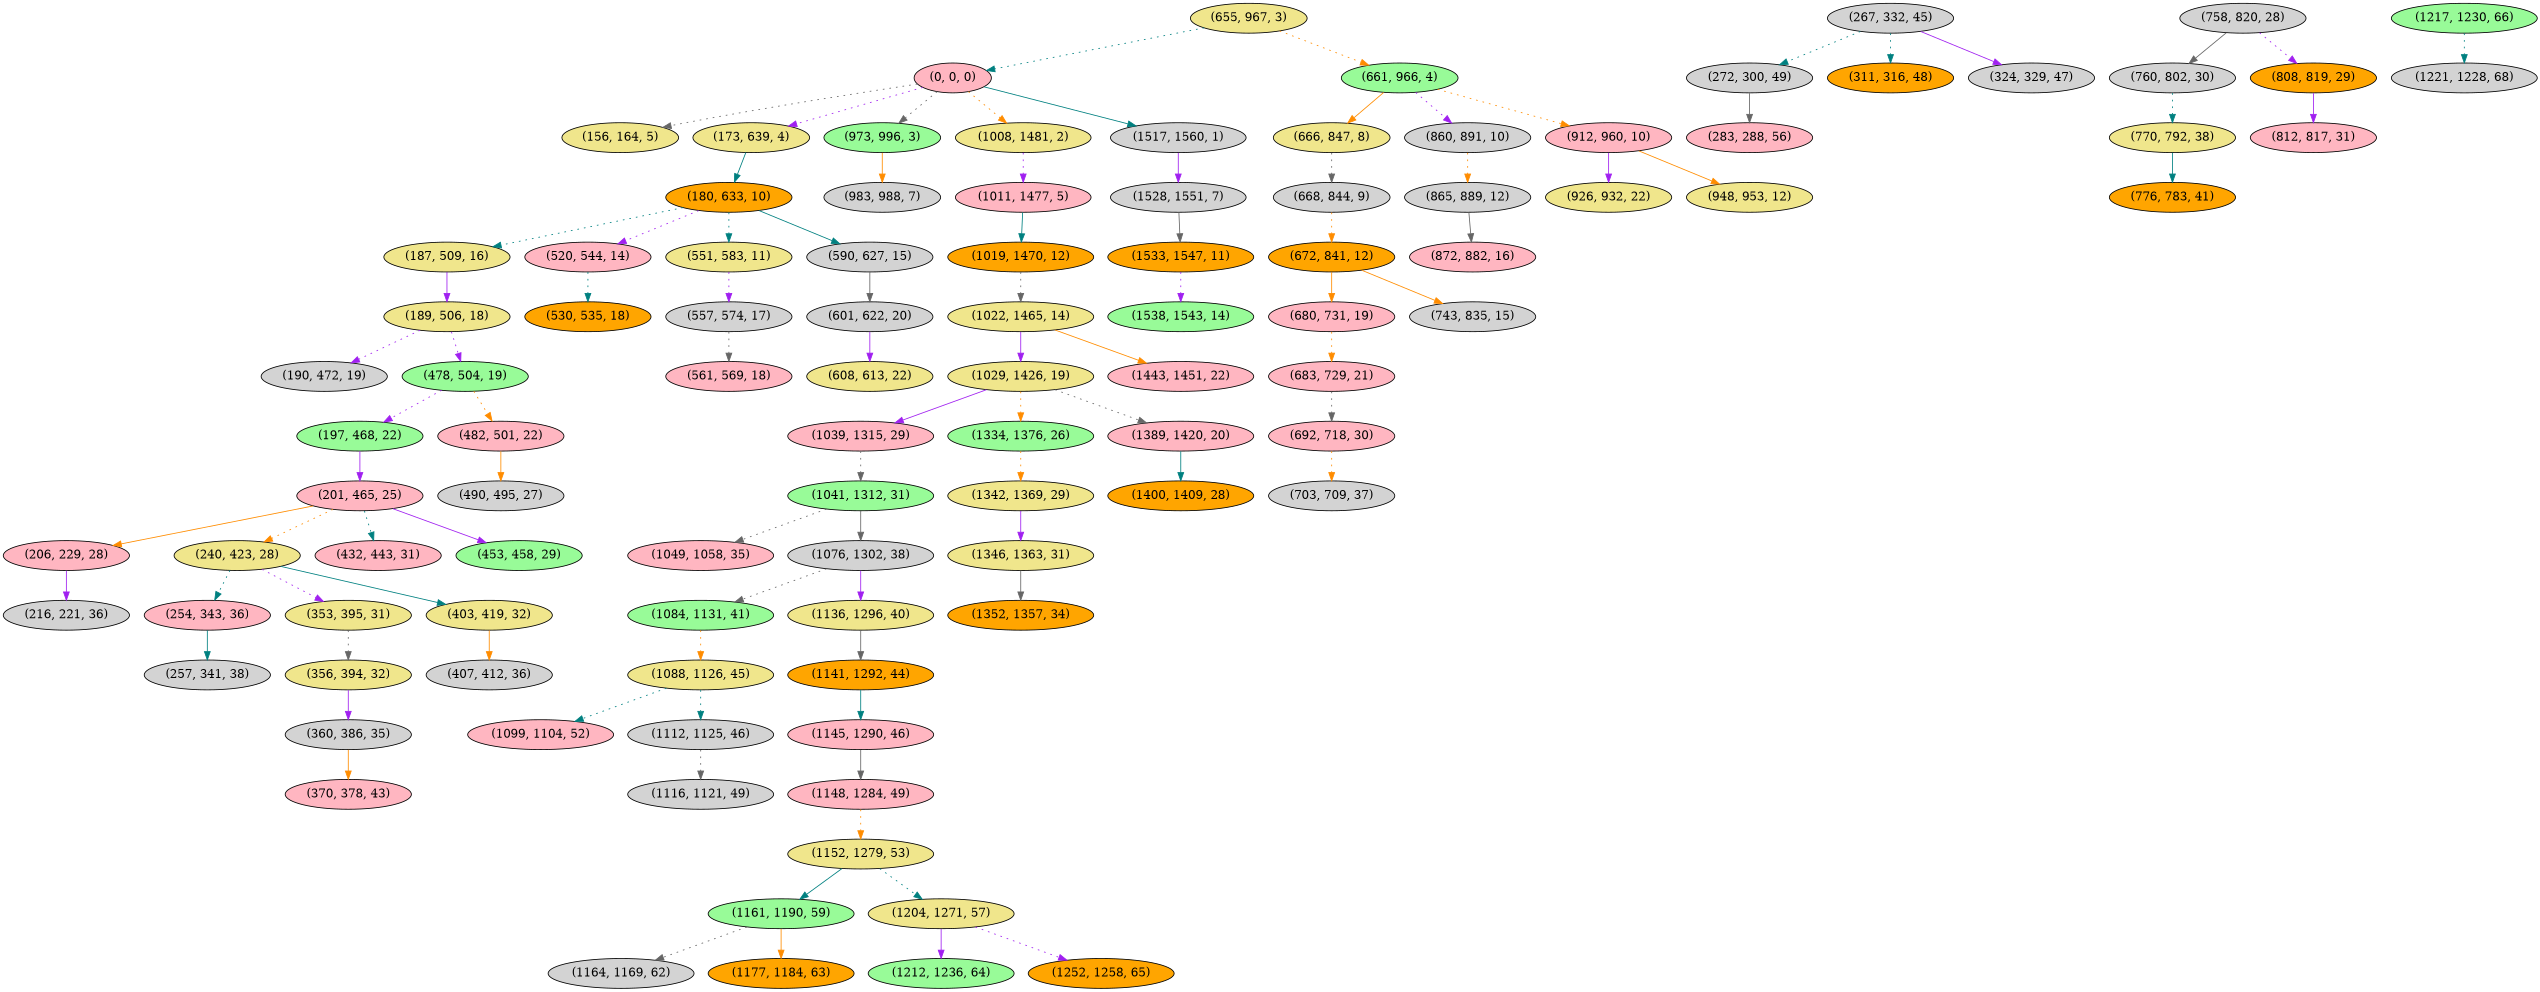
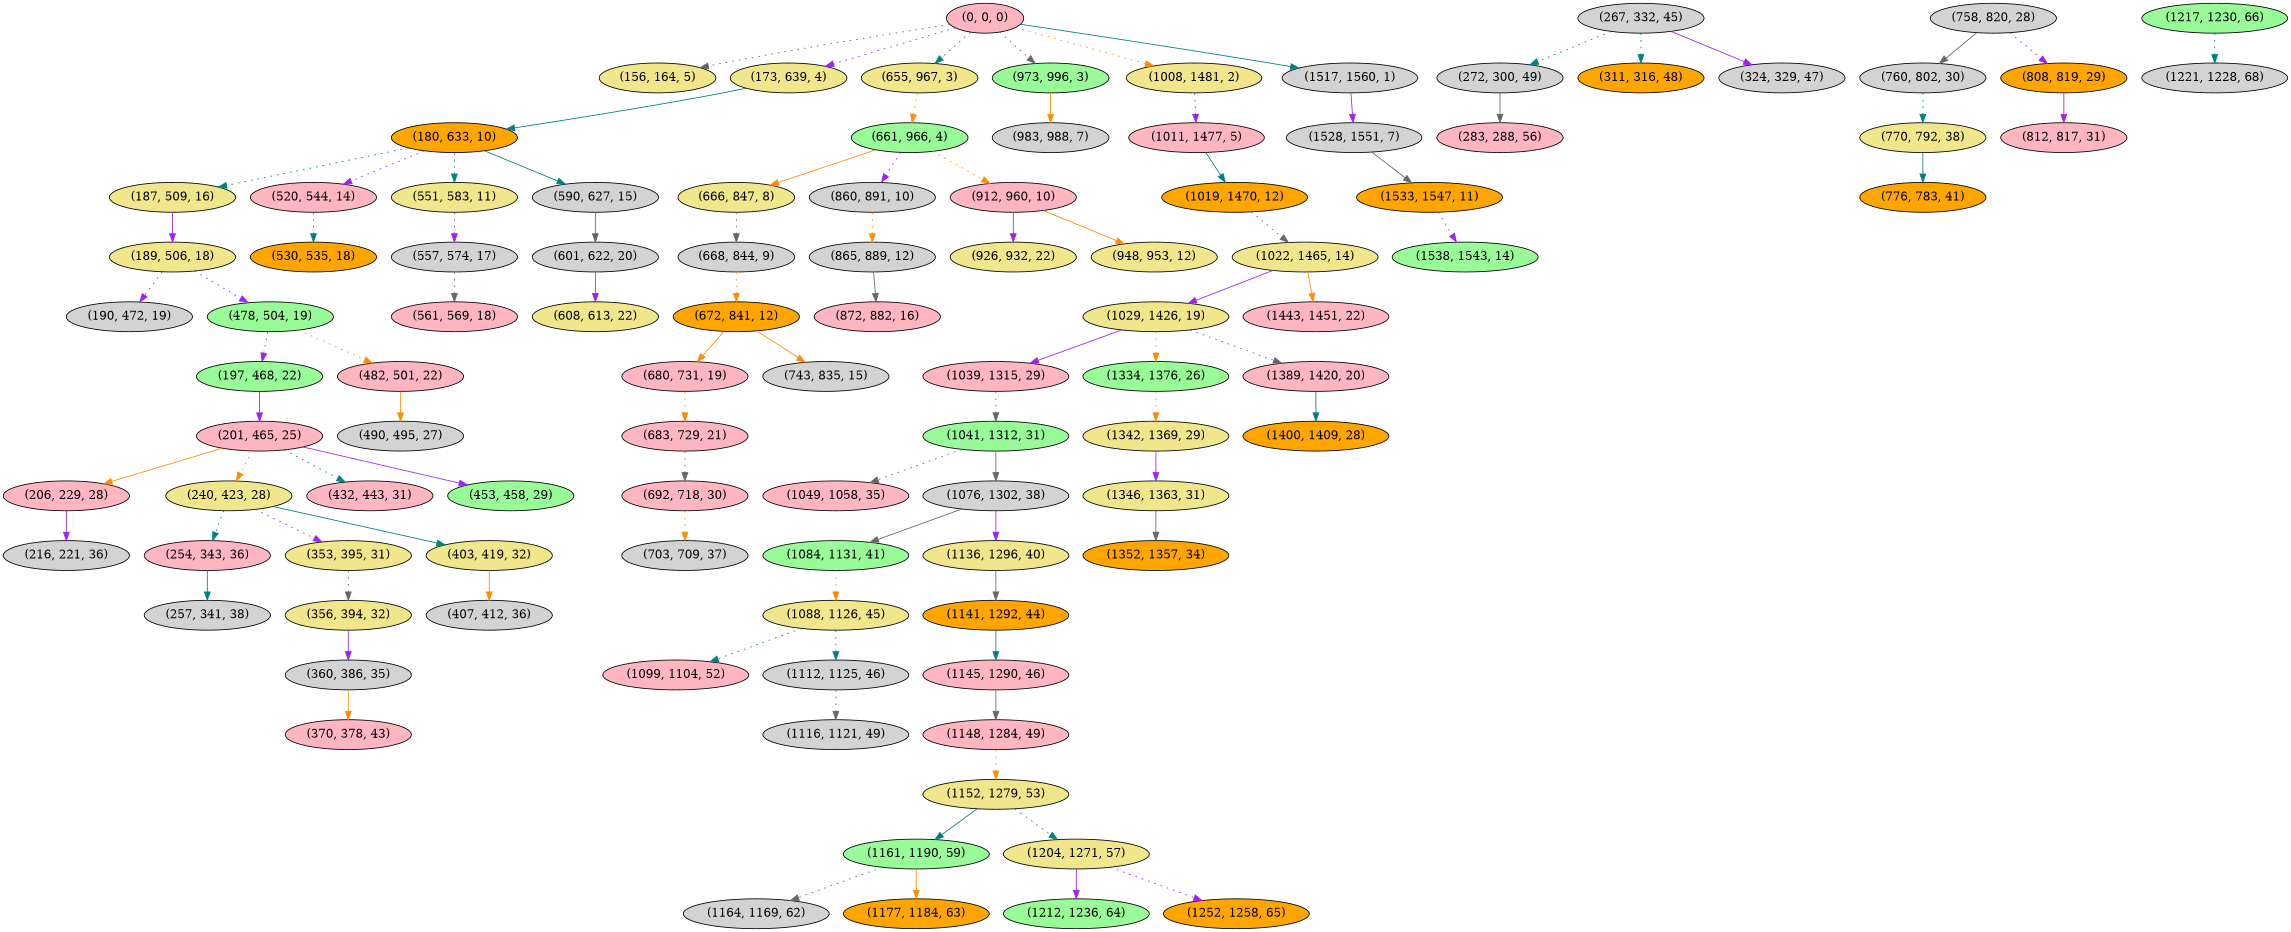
edge "(655, 967, 3)" -> "(0, 0, 0)": reversed
edge "(1076, 1302, 38)" -> "(1084, 1131, 41)": style dotted -> solid
